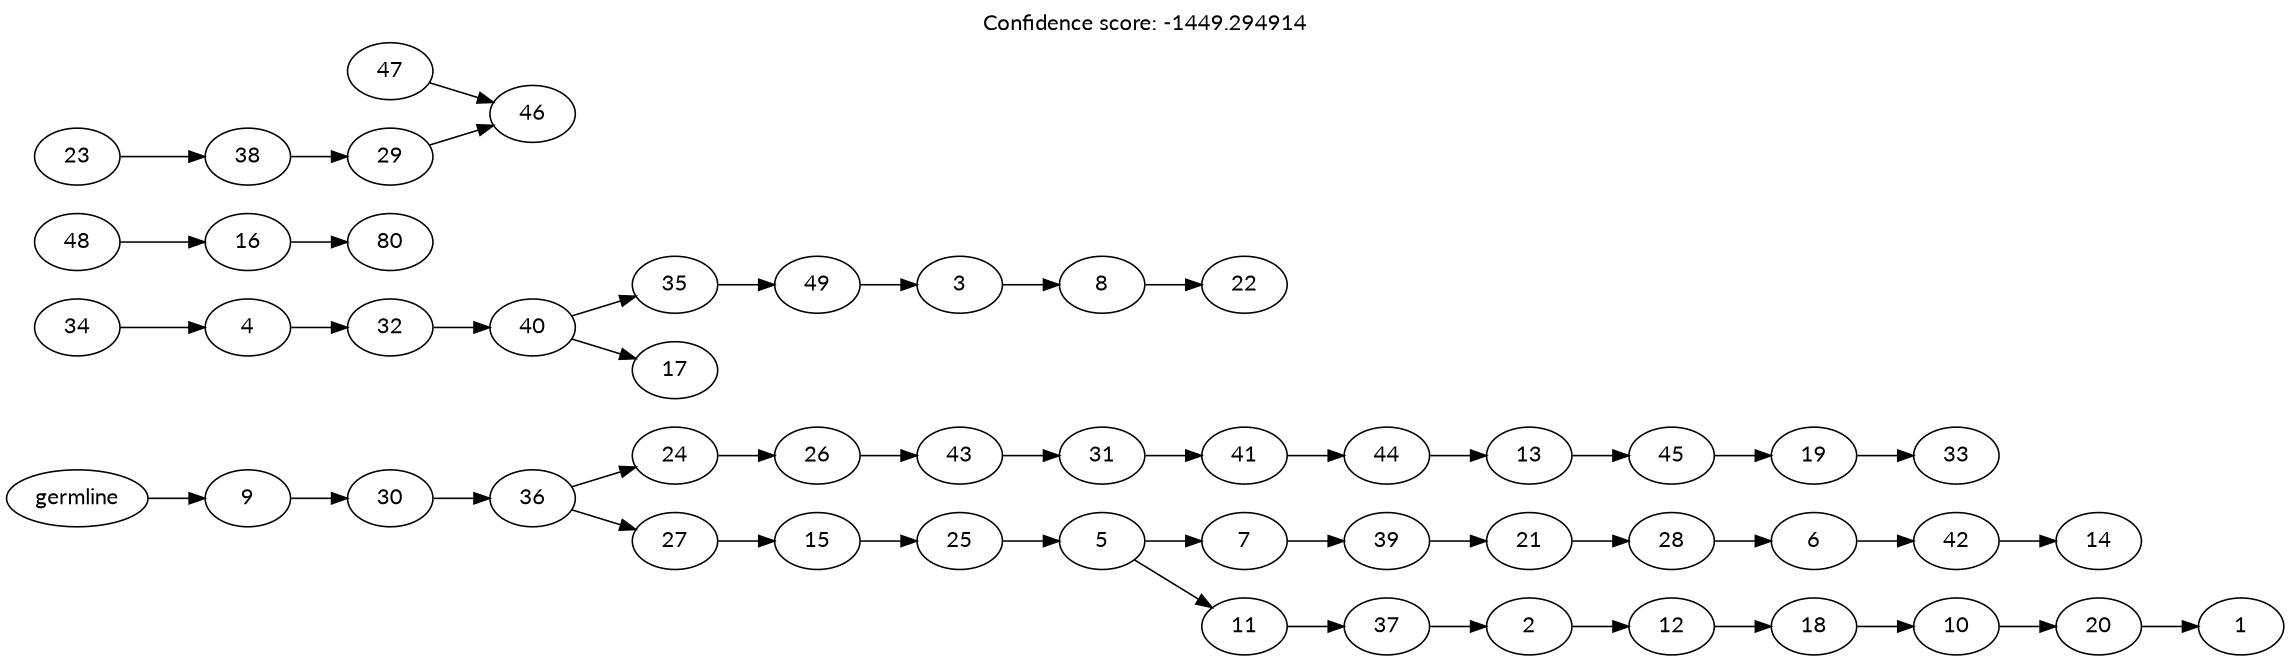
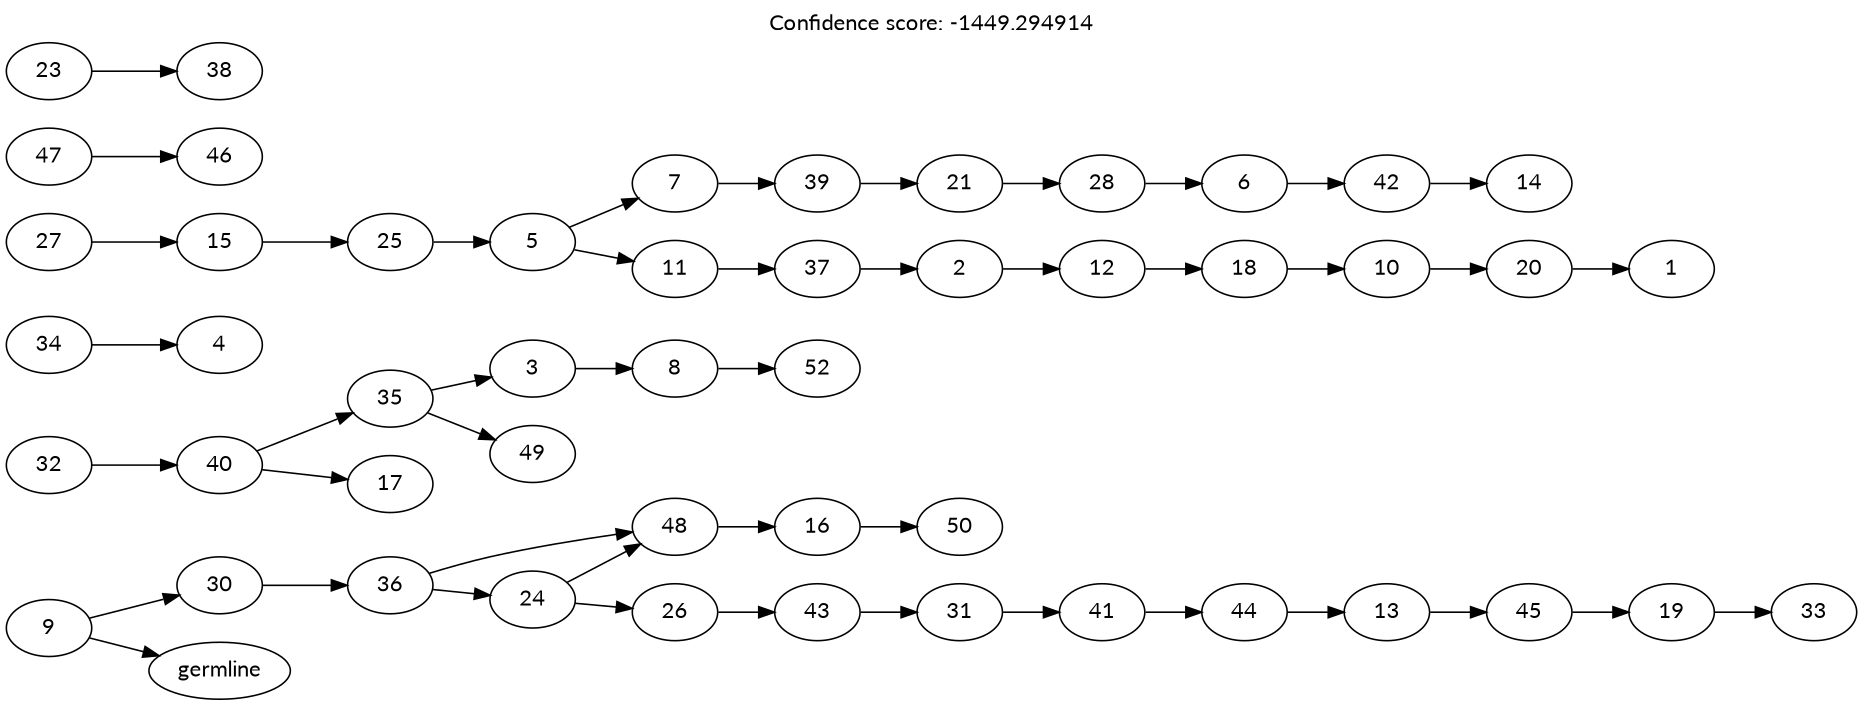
node "29": removed
node "80": label "80" -> "50"
edge "49" -> "3": now "35" -> "3"
node "22": label "22" -> "52"
edge "4" -> "32": removed
edge "germline" -> "9": reversed
edge "36" -> "27": now "36" -> "48"
edge "24" -> "48": added
